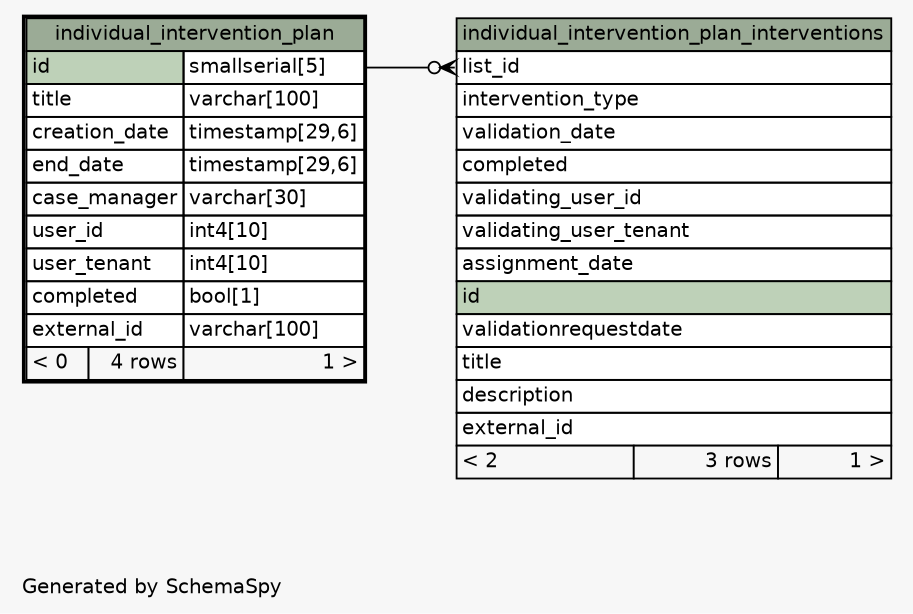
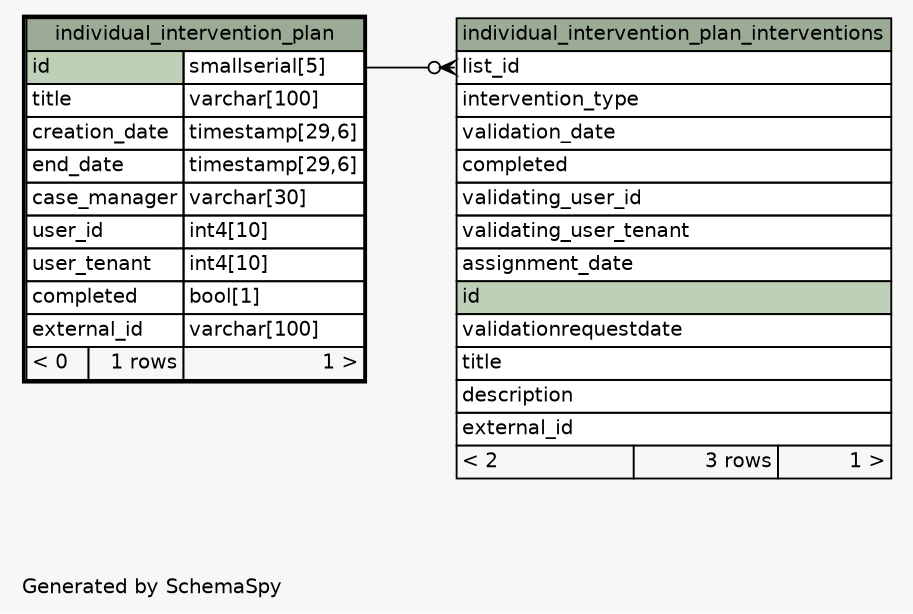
node "individual_intervention_plan": text "4 rows" -> "1 rows"
